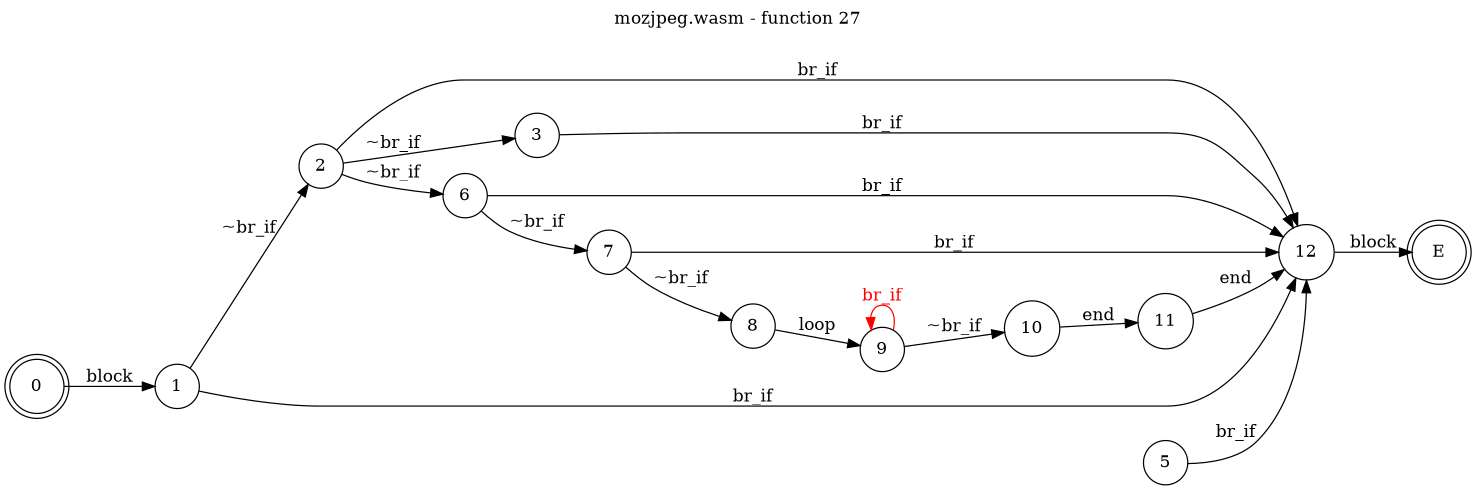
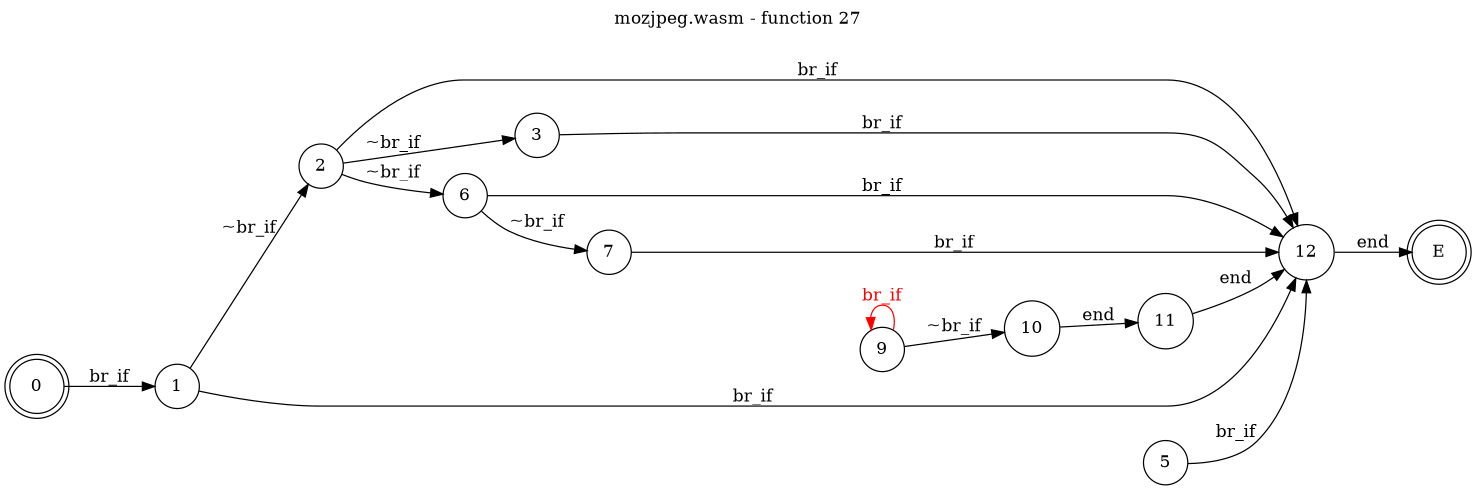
edge "12" -> "E": label "block" -> "end"
node "8": removed
edge "0" -> "1": label "block" -> "br_if"
